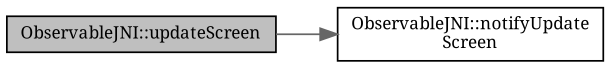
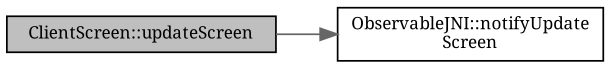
node "ObservableJNI::updateScreen": label "ObservableJNI::updateScreen" -> "ClientScreen::updateScreen"
